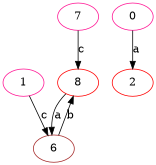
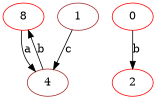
node "7": removed
node "0": color deeppink -> red
edge "0" -> "2": label "a" -> "b"
node "1": color deeppink -> brown
node "6": label "6" -> "4"
